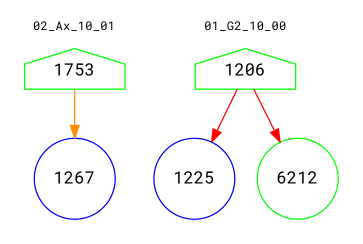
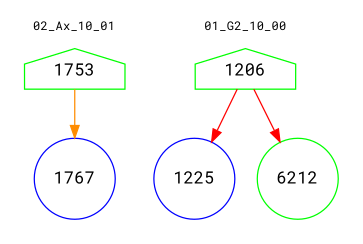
node "1267": label "1267" -> "1767"
